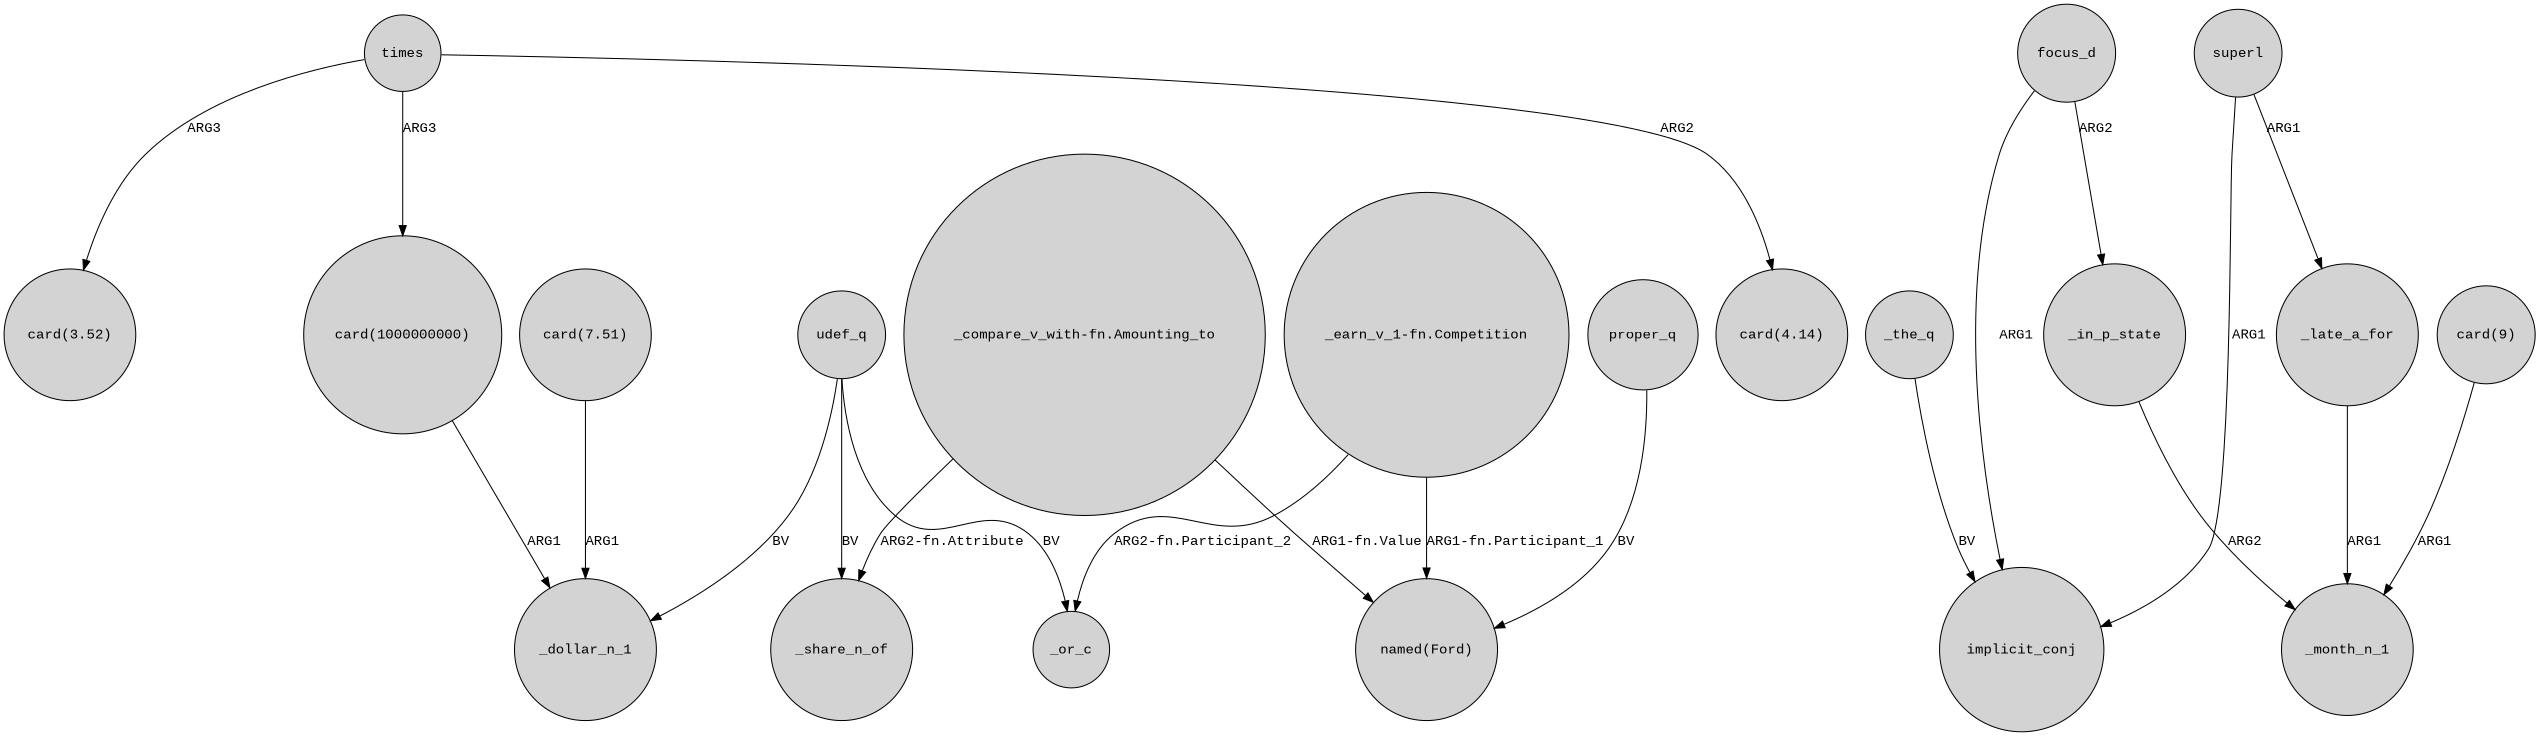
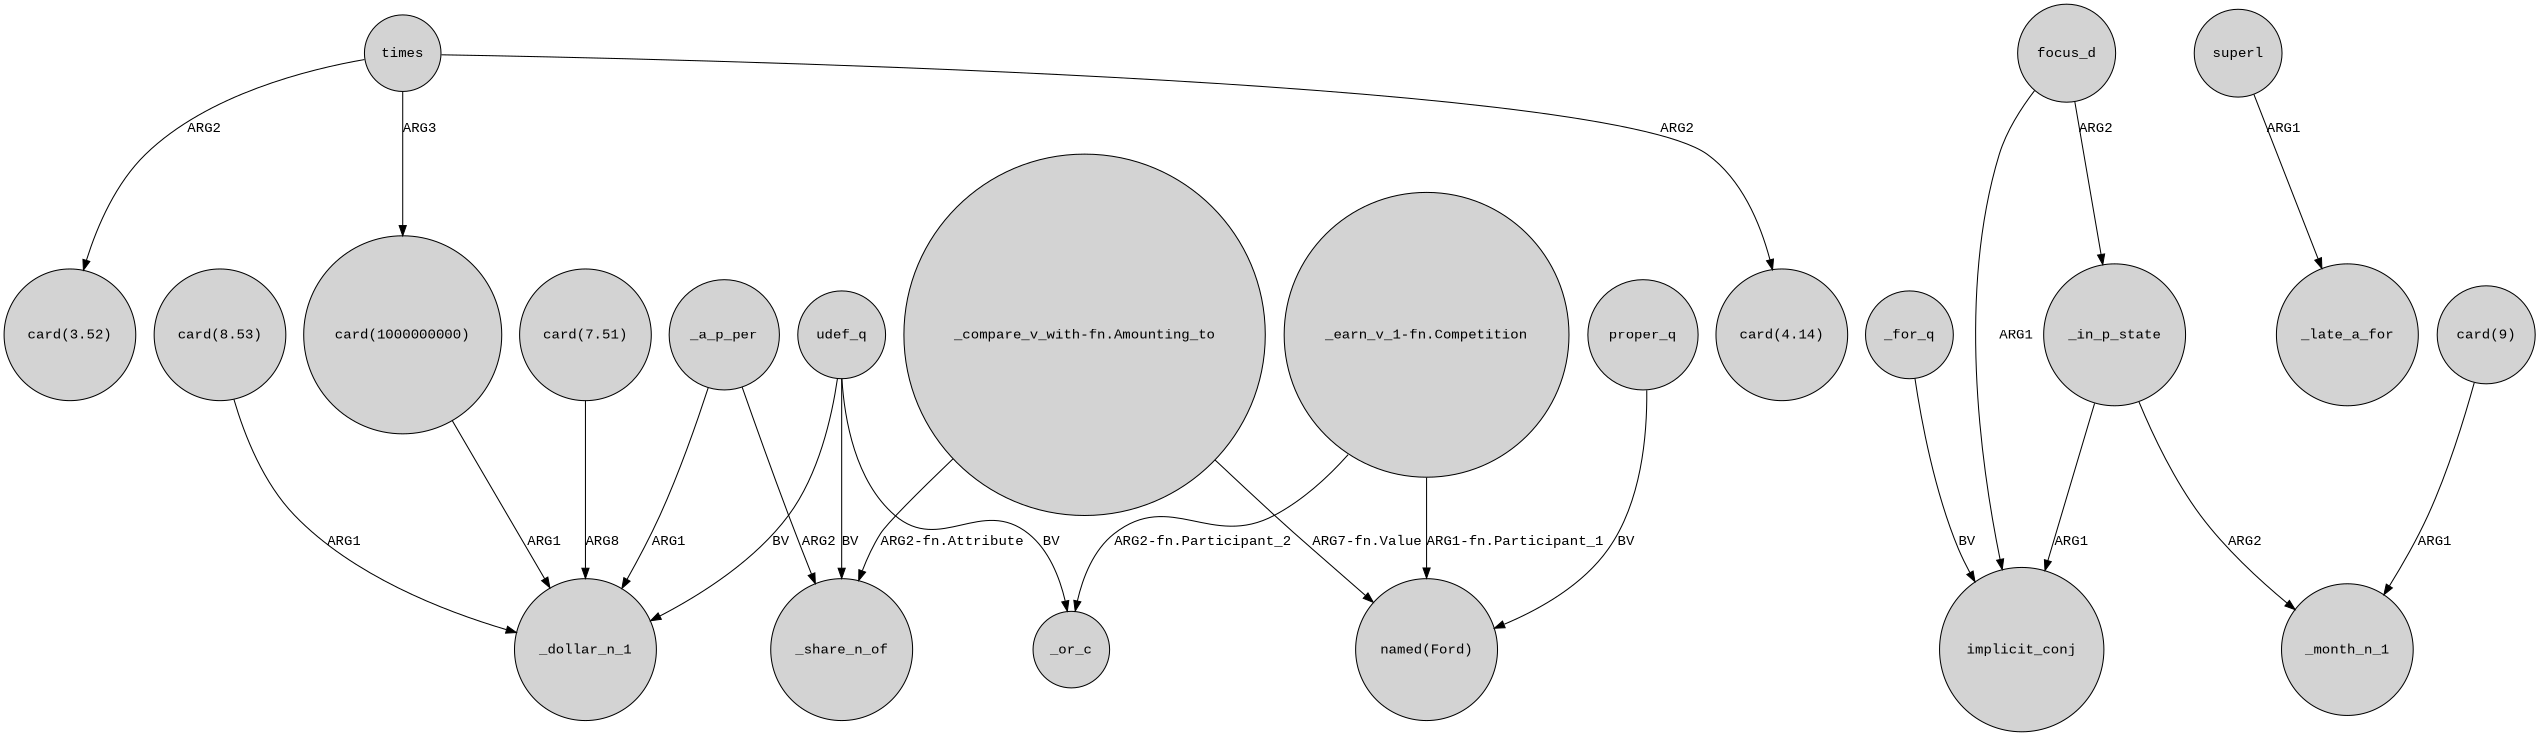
edge "times" -> "card(3.52)": label "ARG3" -> "ARG2"
node "card(8.53)": added
node "_a_p_per": added
node "_the_q": label "_the_q" -> "_for_q"
edge "superl" -> "implicit_conj": now "_in_p_state" -> "implicit_conj"
edge "_late_a_for" -> "_month_n_1": removed, label "ARG1"
edge "card(7.51)" -> "_dollar_n_1": label "ARG1" -> "ARG8"
edge "_compare_v_with-fn.Amounting_to" -> "named(Ford)": label "ARG1-fn.Value" -> "ARG7-fn.Value"
